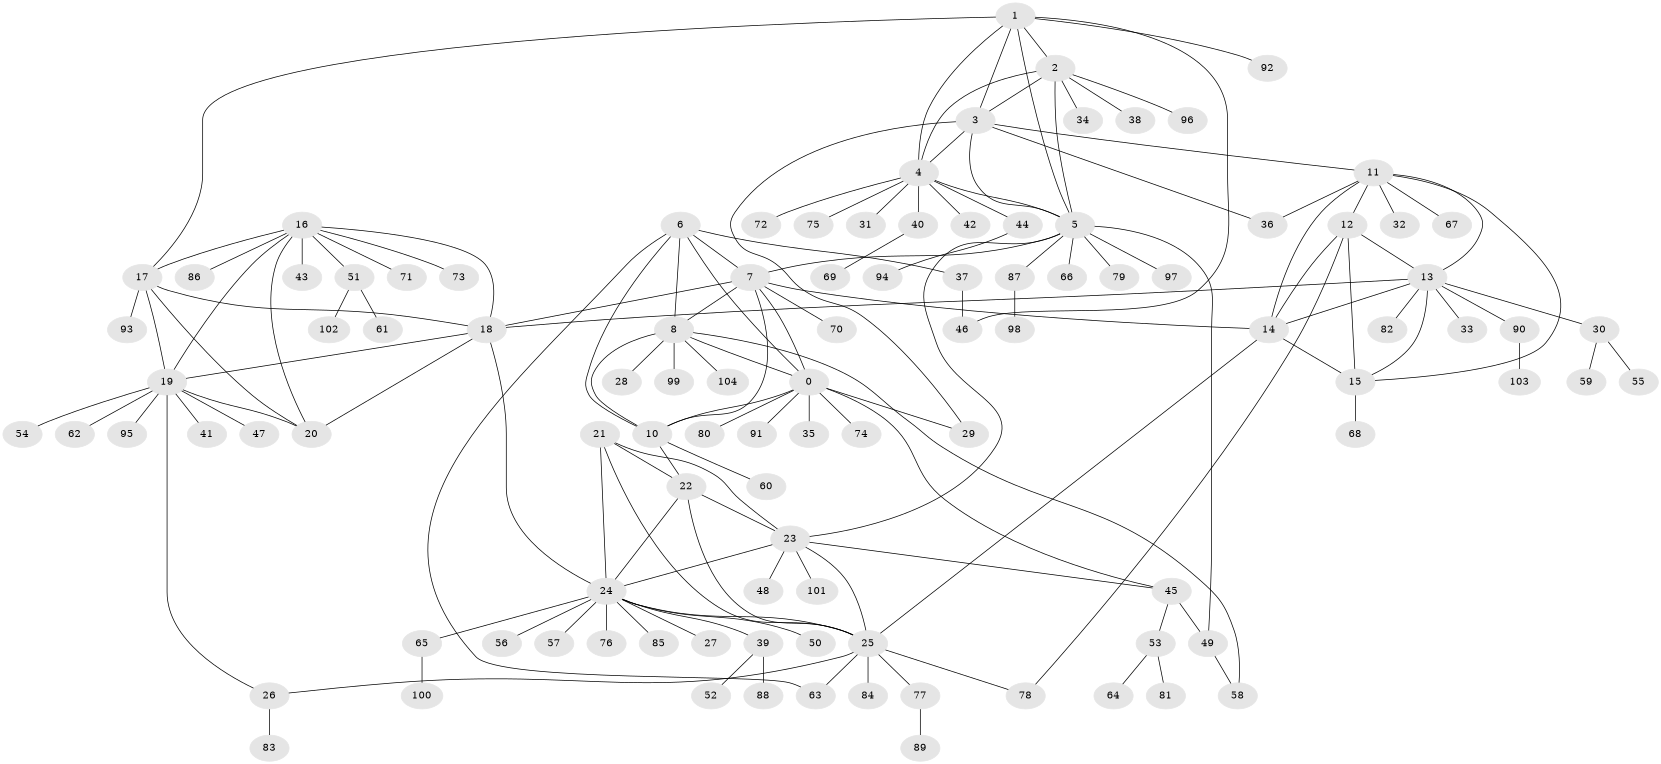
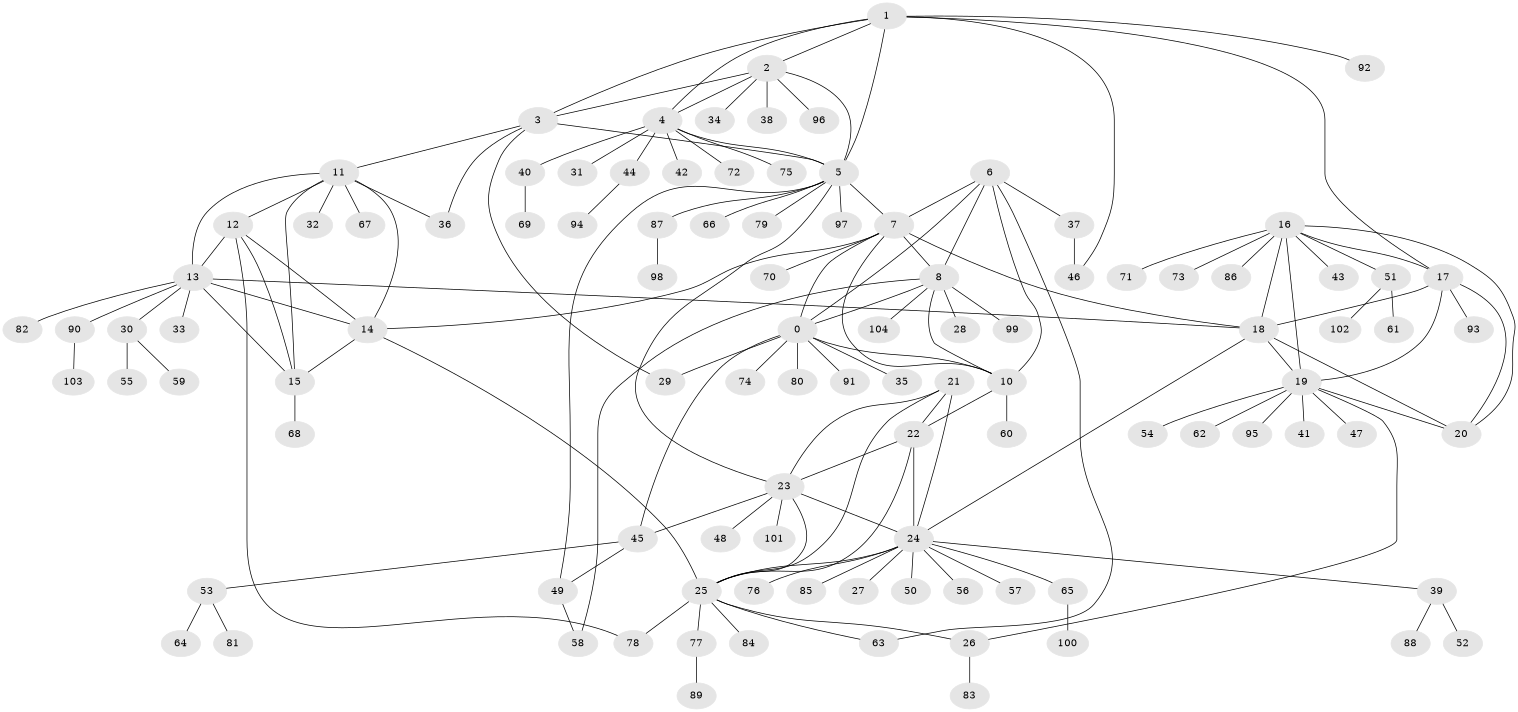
edge "3" -- "4": removed
